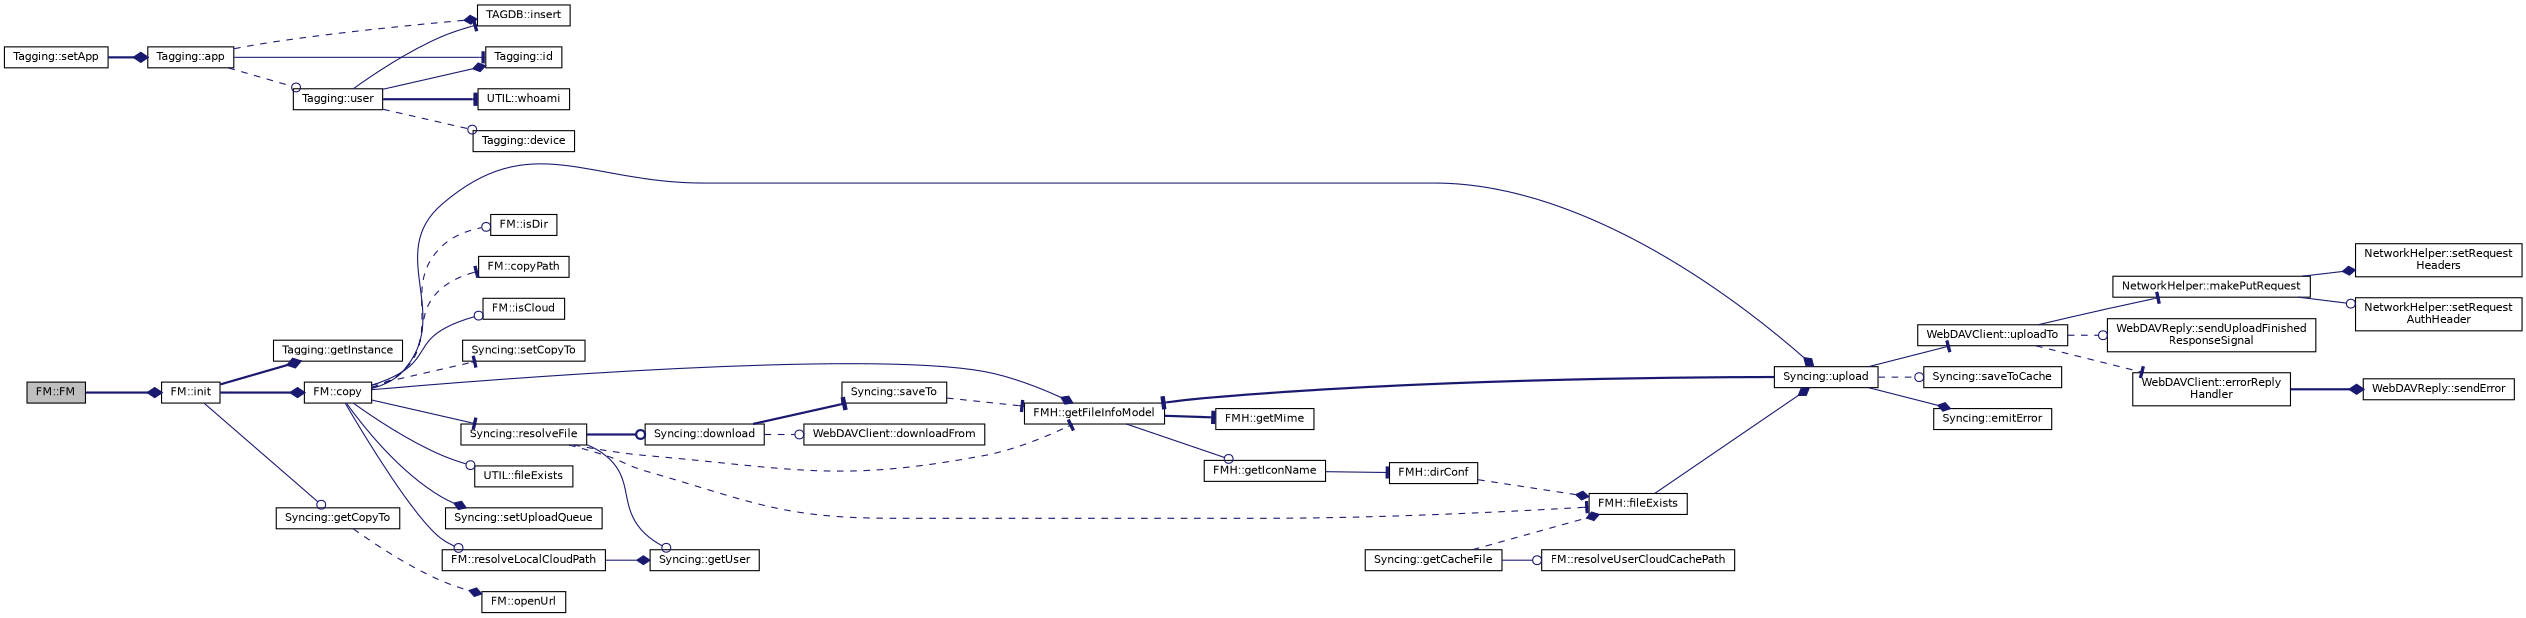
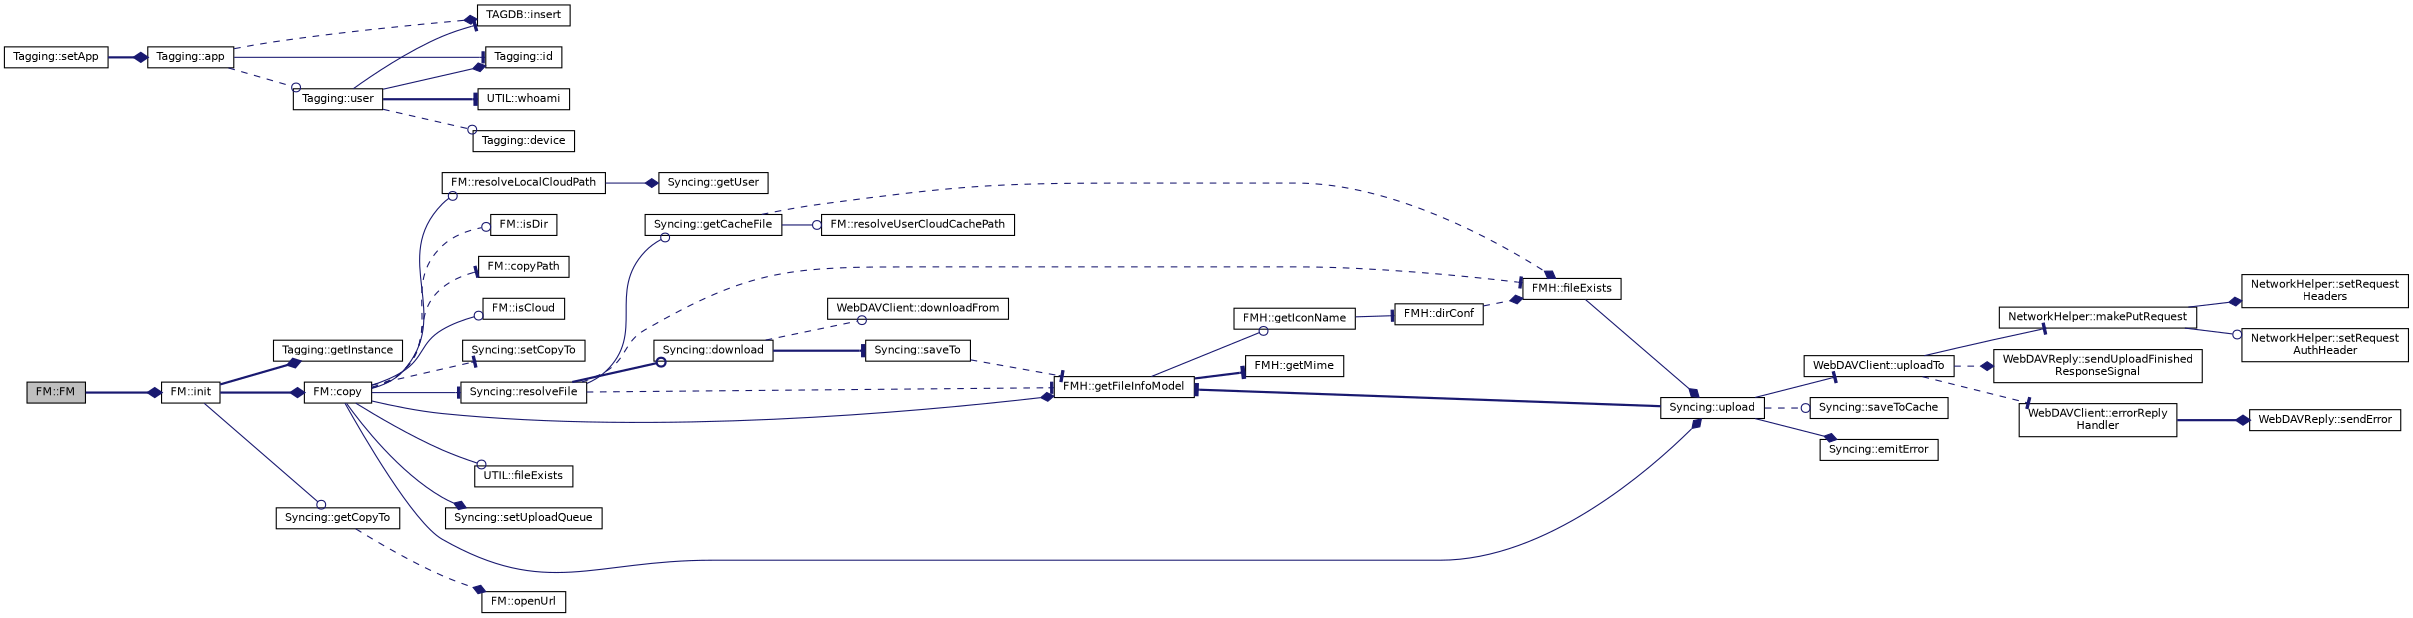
edge "WebDAVClient::uploadTo" -> "WebDAVReply::sendUploadFinished ResponseSignal": arrowhead odot -> diamond
edge "Syncing::resolveFile" -> "Syncing::getUser": now "Syncing::resolveFile" -> "Syncing::getCacheFile"
